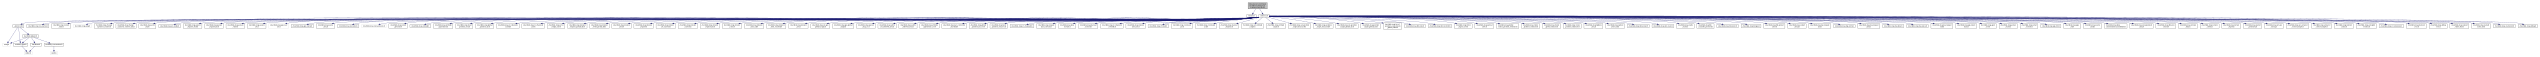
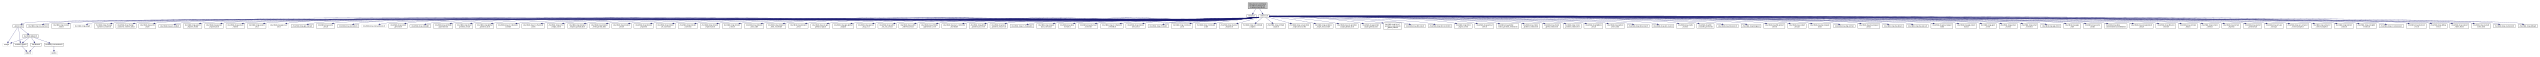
node "./mavlink_msg_safety _set_allowed_area.h": label "./mavlink_msg_safety _set_allowed_area.h" -> "./mavlink_msg_safety _set_ack_area.h"
